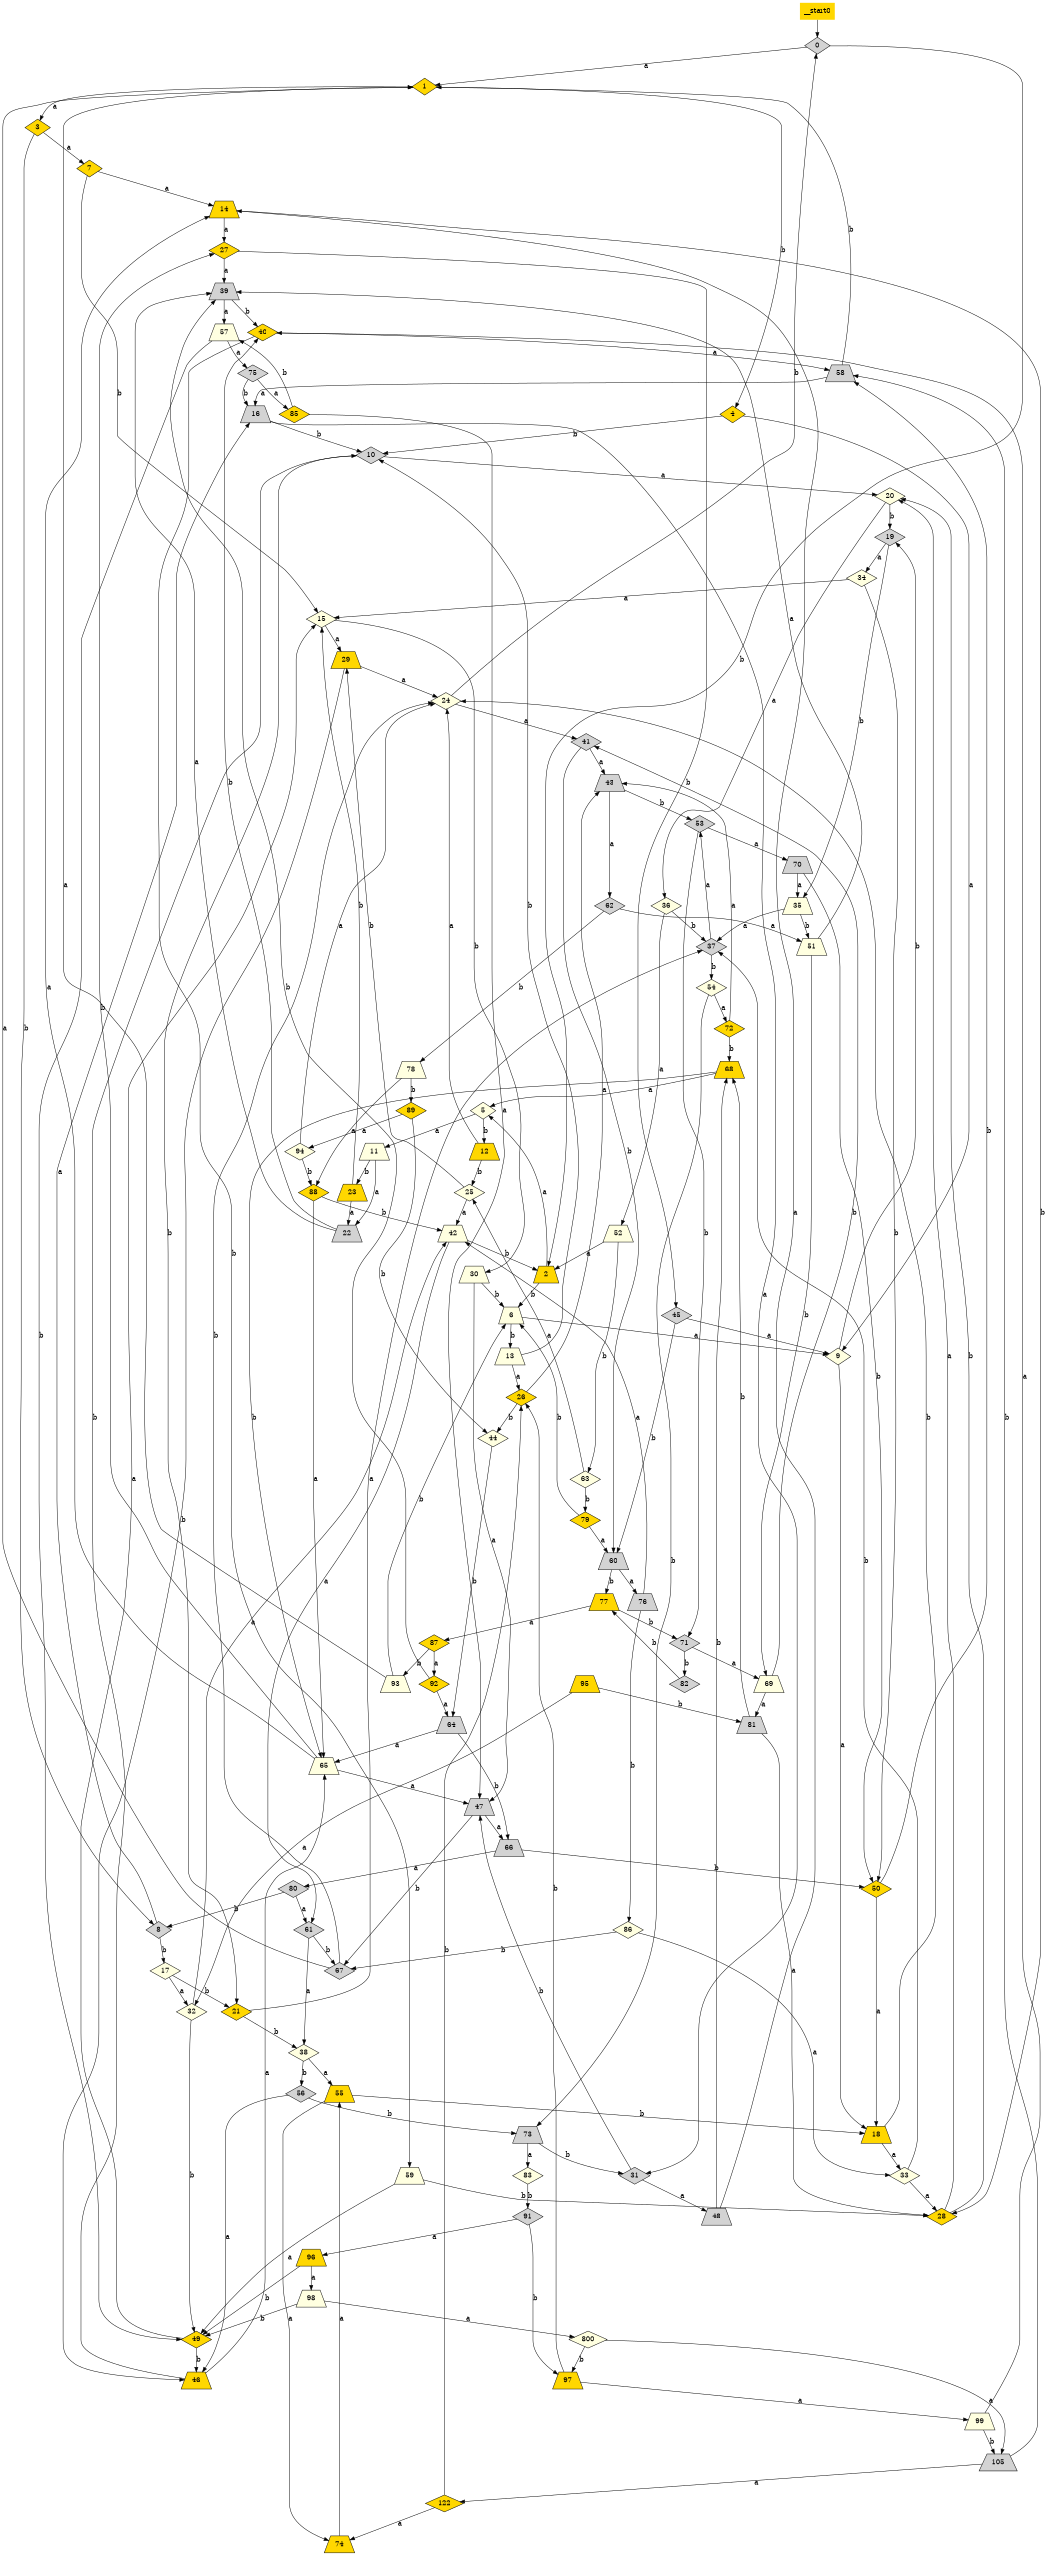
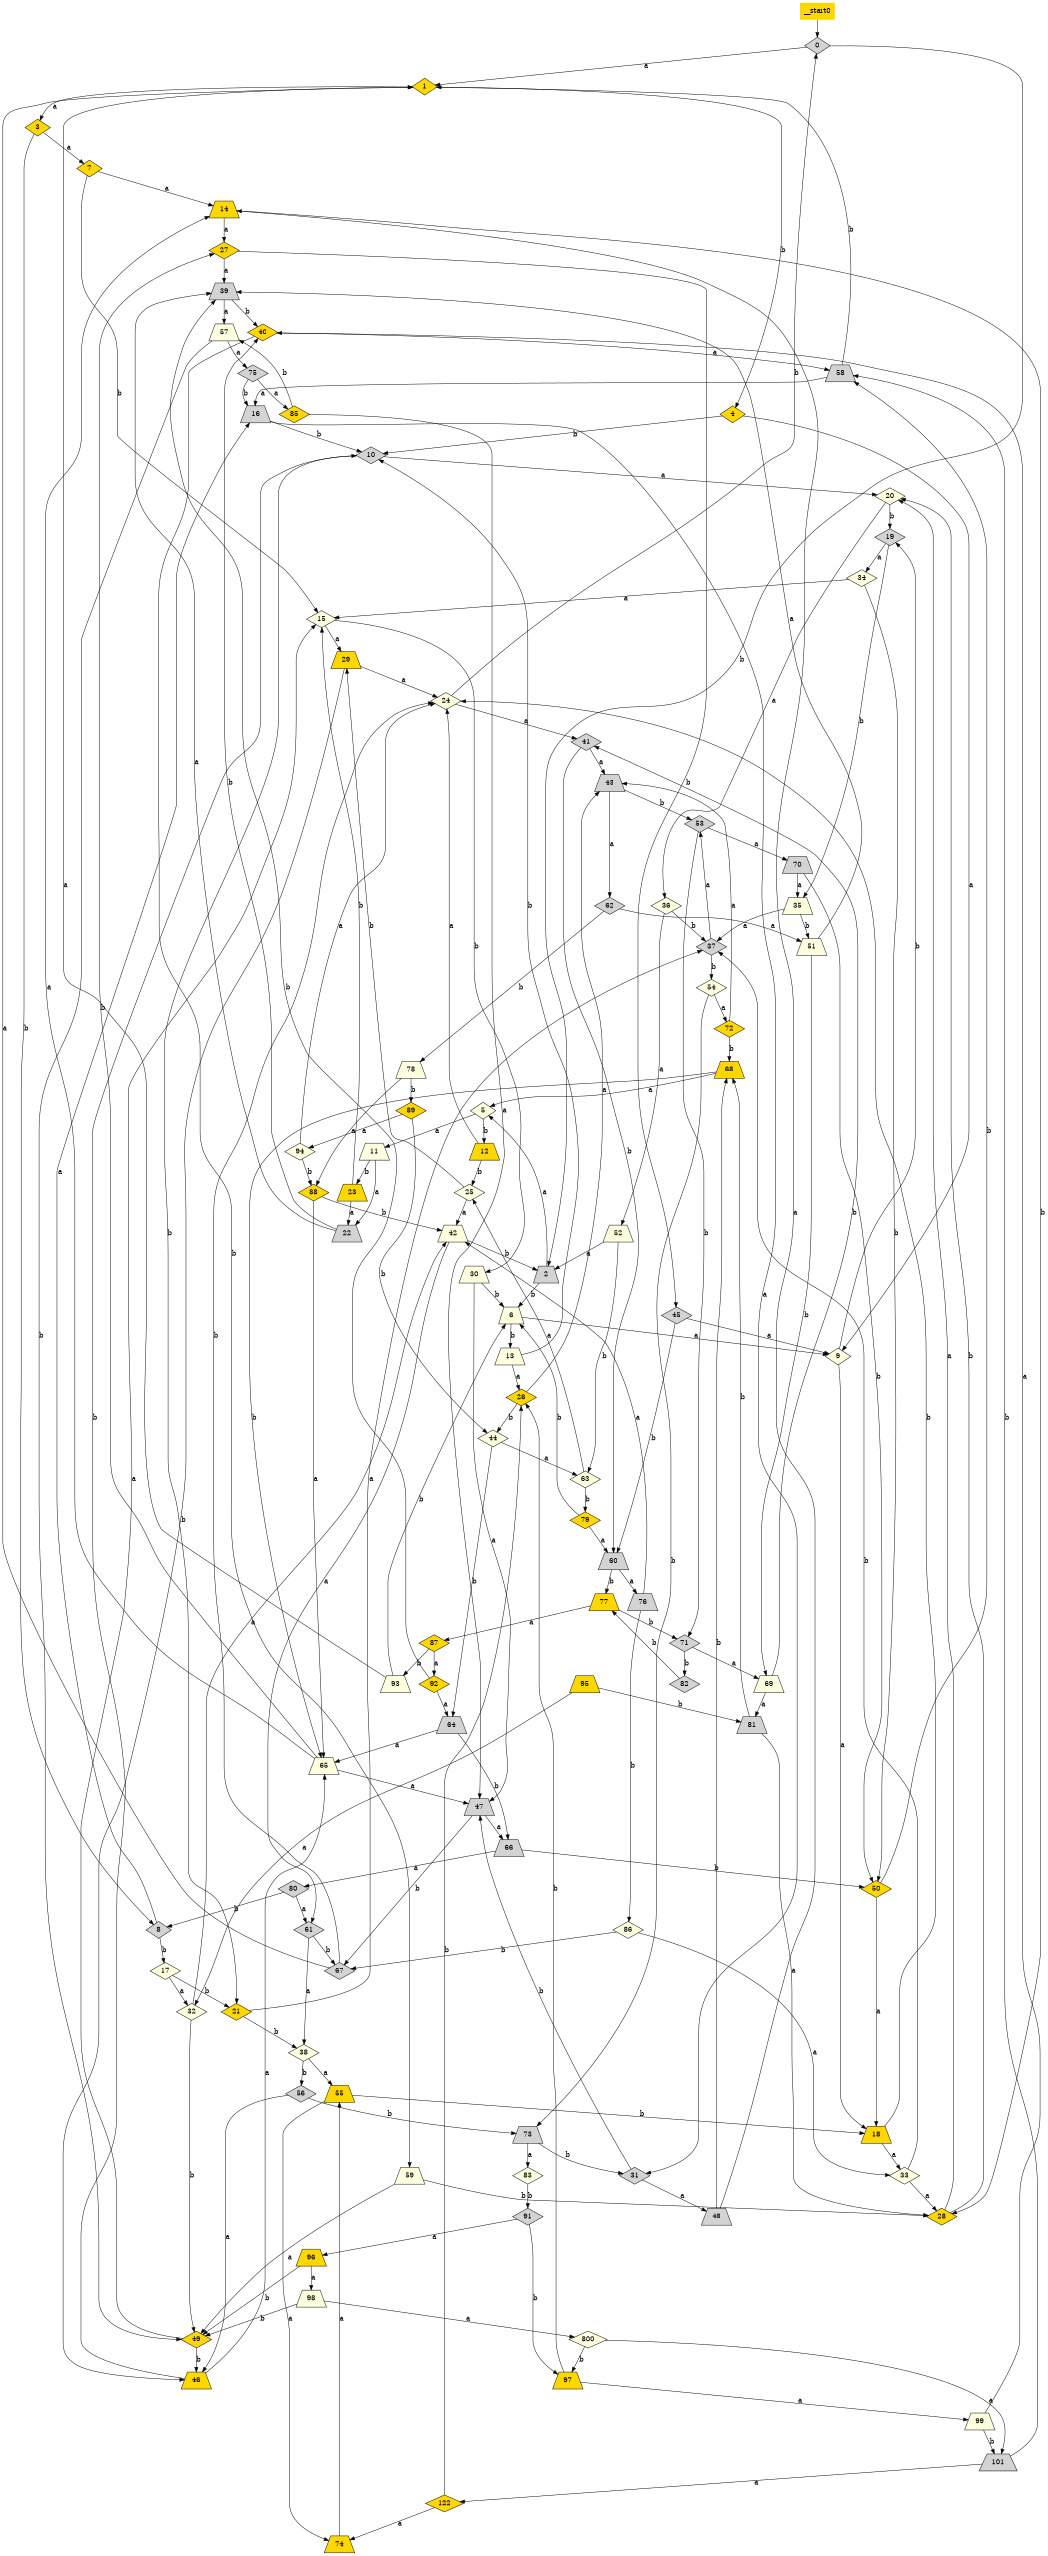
node "2": fillcolor gold -> lightgrey
edge "44" -> "63": added, label "a"
node "105": label "105" -> "101"
